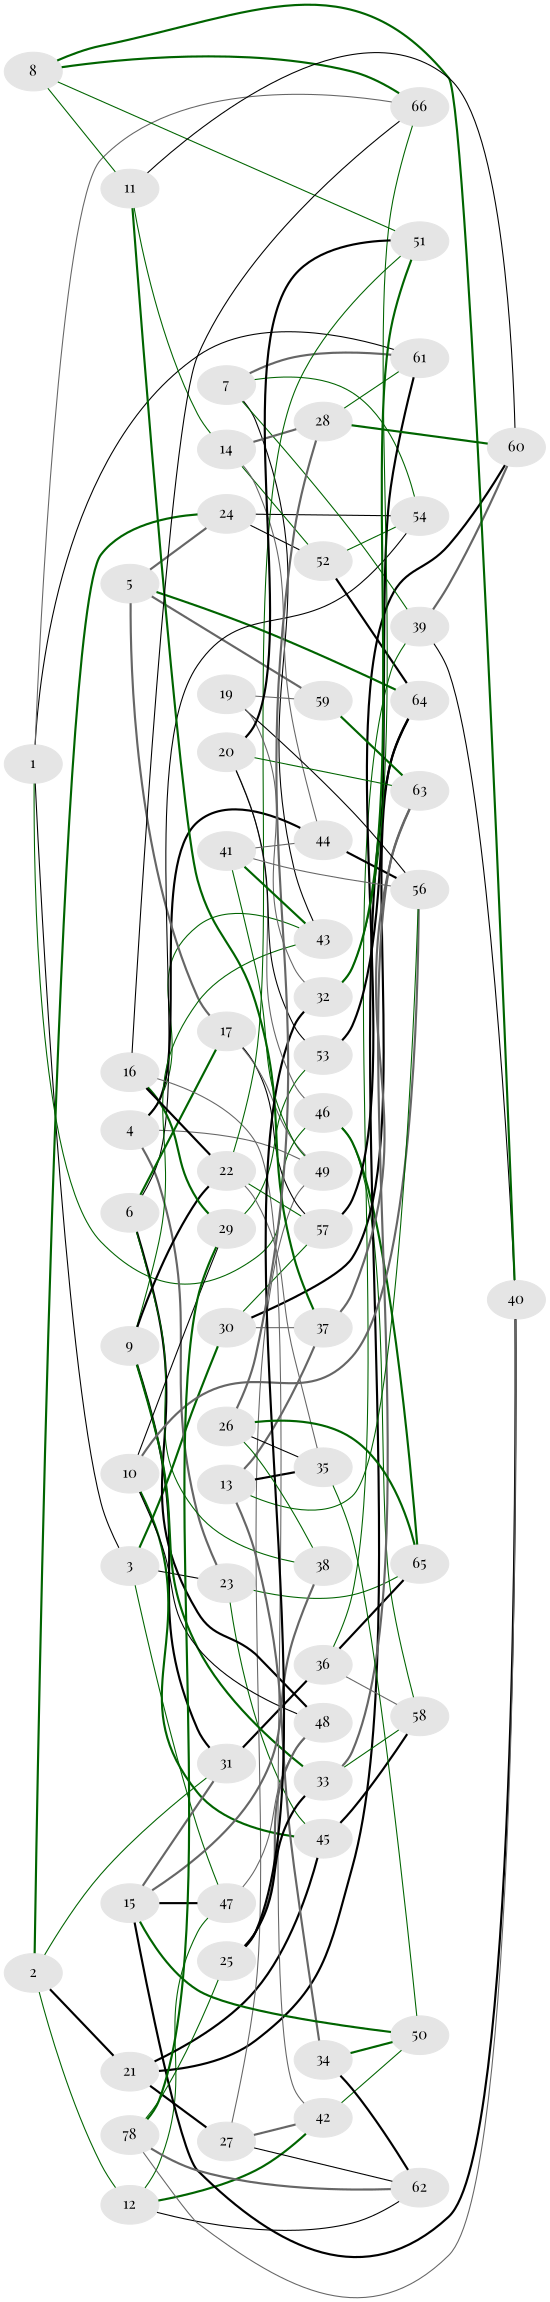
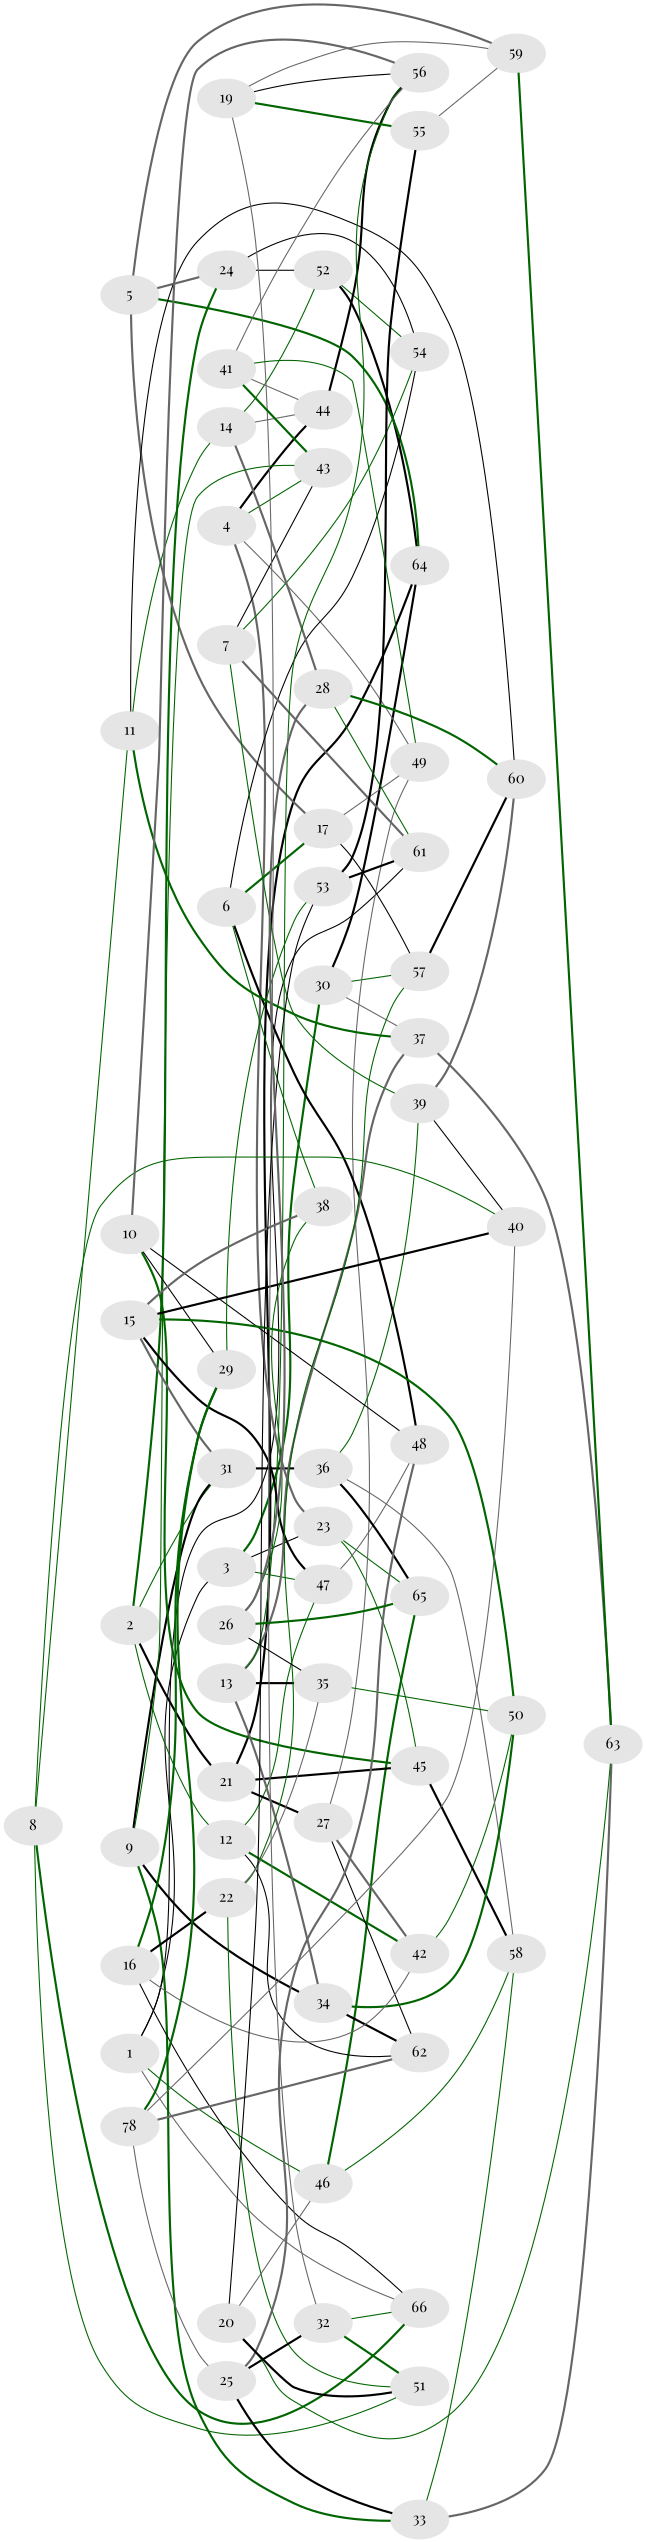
node "55": added
edge "8" -- "40": style bold -> solid
edge "22" -- "9": now "34" -- "9"
edge "25" -- "78": color darkgreen -> gray40
